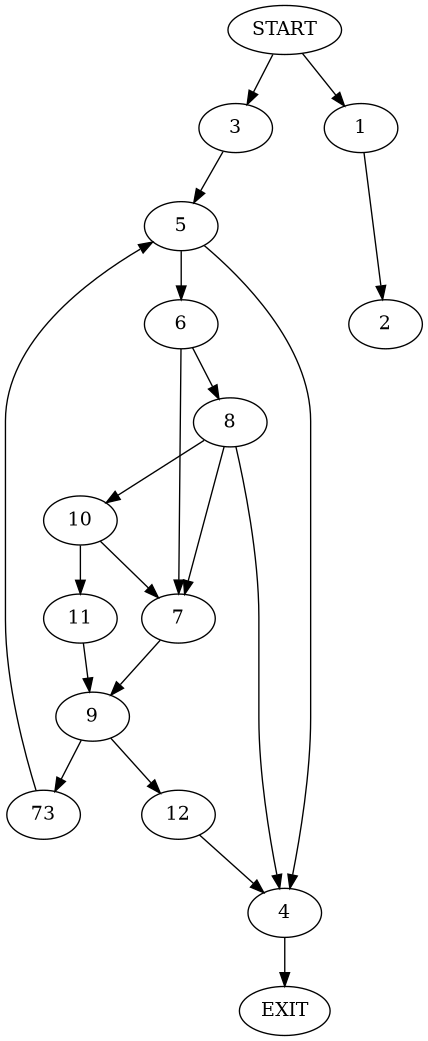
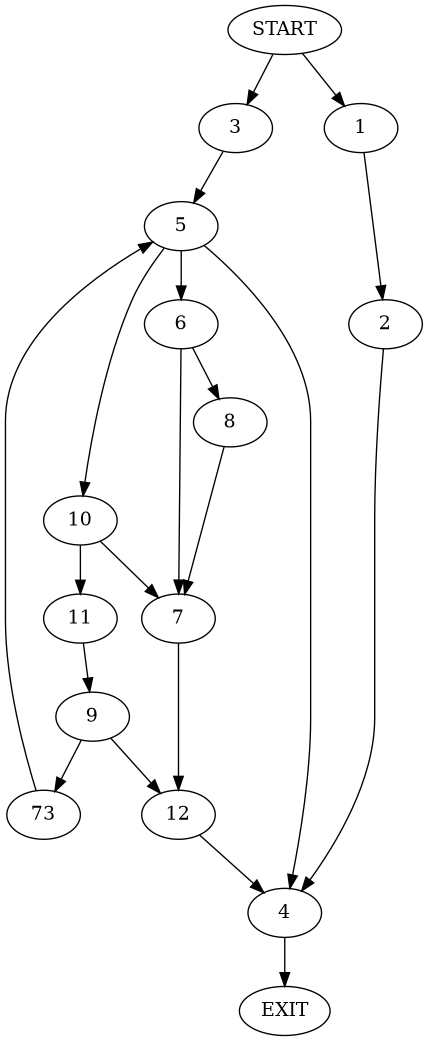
edge "8" -> "10": now "5" -> "10"
edge "8" -> "4": now "2" -> "4"
edge "7" -> "9": now "7" -> "12"
